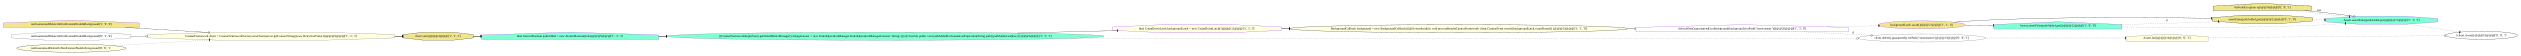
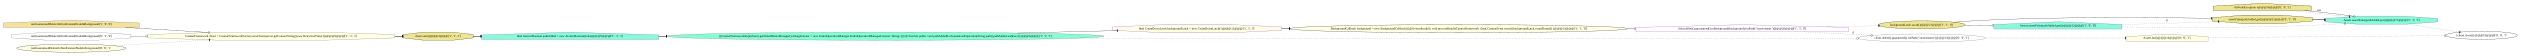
edge "assertFalse(pathAdded.get())@@@22@@@['0', '1', '0']" -> "Assert.assertFalse(pathAdded.get())@@@17@@@['1', '1', '1']": style dotted -> bold
node "backgroundLatch.await()@@@21@@@['1', '1', '0']": color purple -> black
edge "backgroundLatch.await()@@@21@@@['1', '1', '0']" -> "Assert.assertFalse(pathAdded.get())@@@22@@@['1', '0', '0']": arrowhead tee -> odot
edge "Assert.assertFalse(pathAdded.get())@@@22@@@['1', '0', '0']" -> "Assert.assertFalse(pathAdded.get())@@@17@@@['1', '1', '1']": arrowhead tee -> odot
